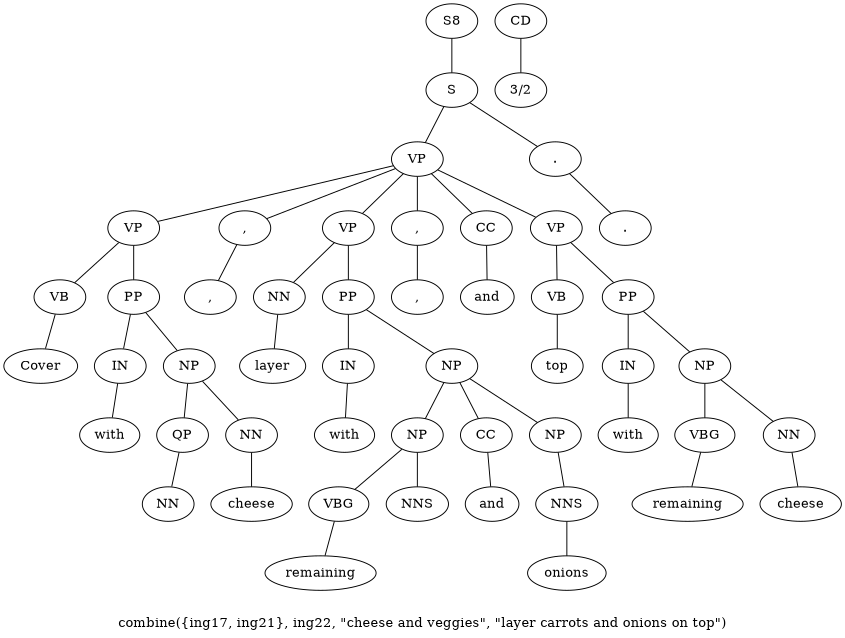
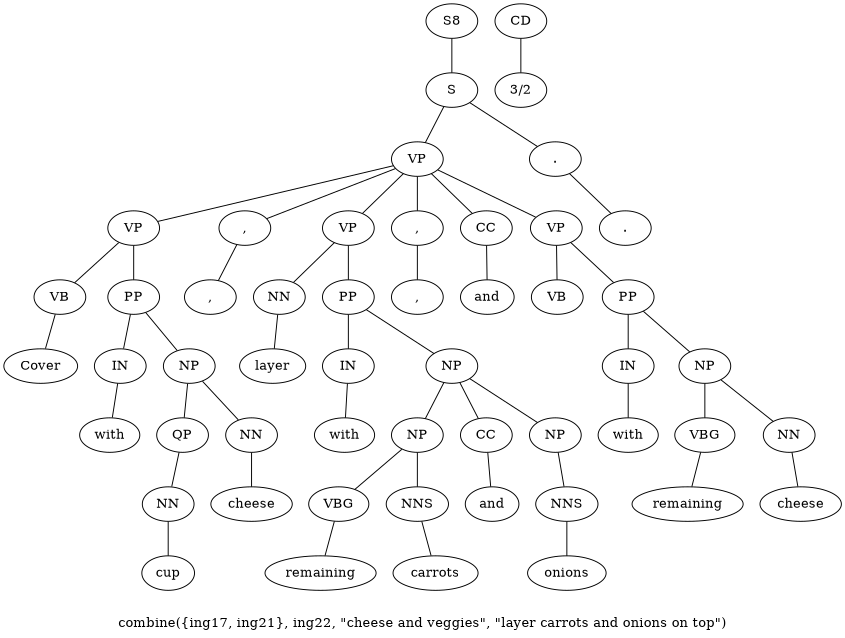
node "top": removed
node "cup": added
node "carrots": added
